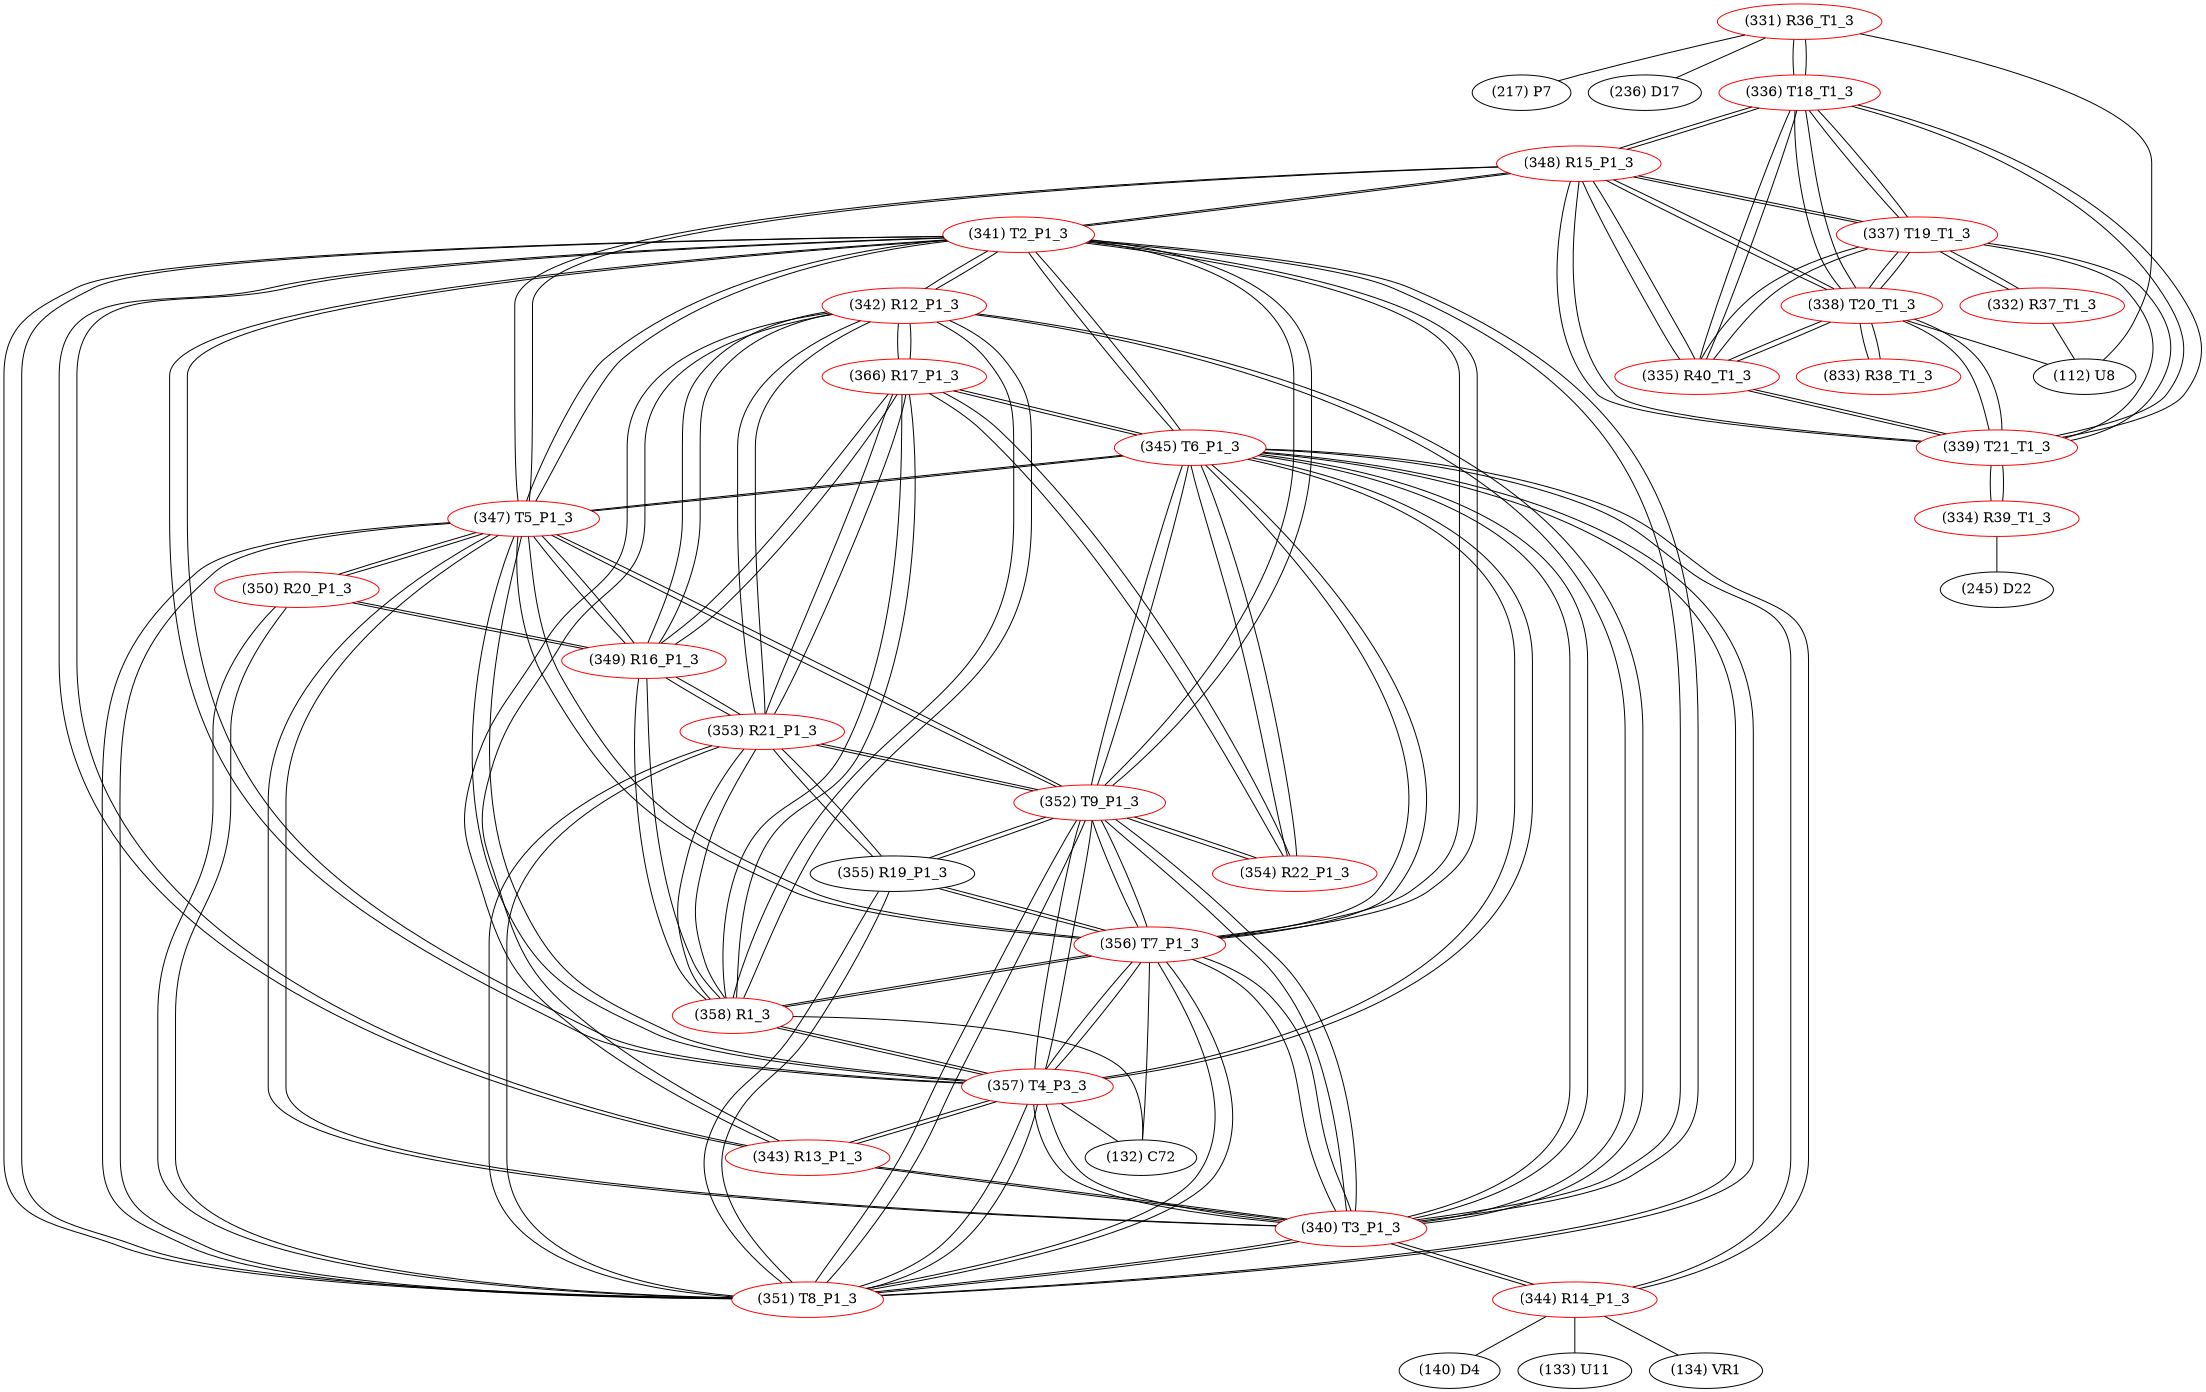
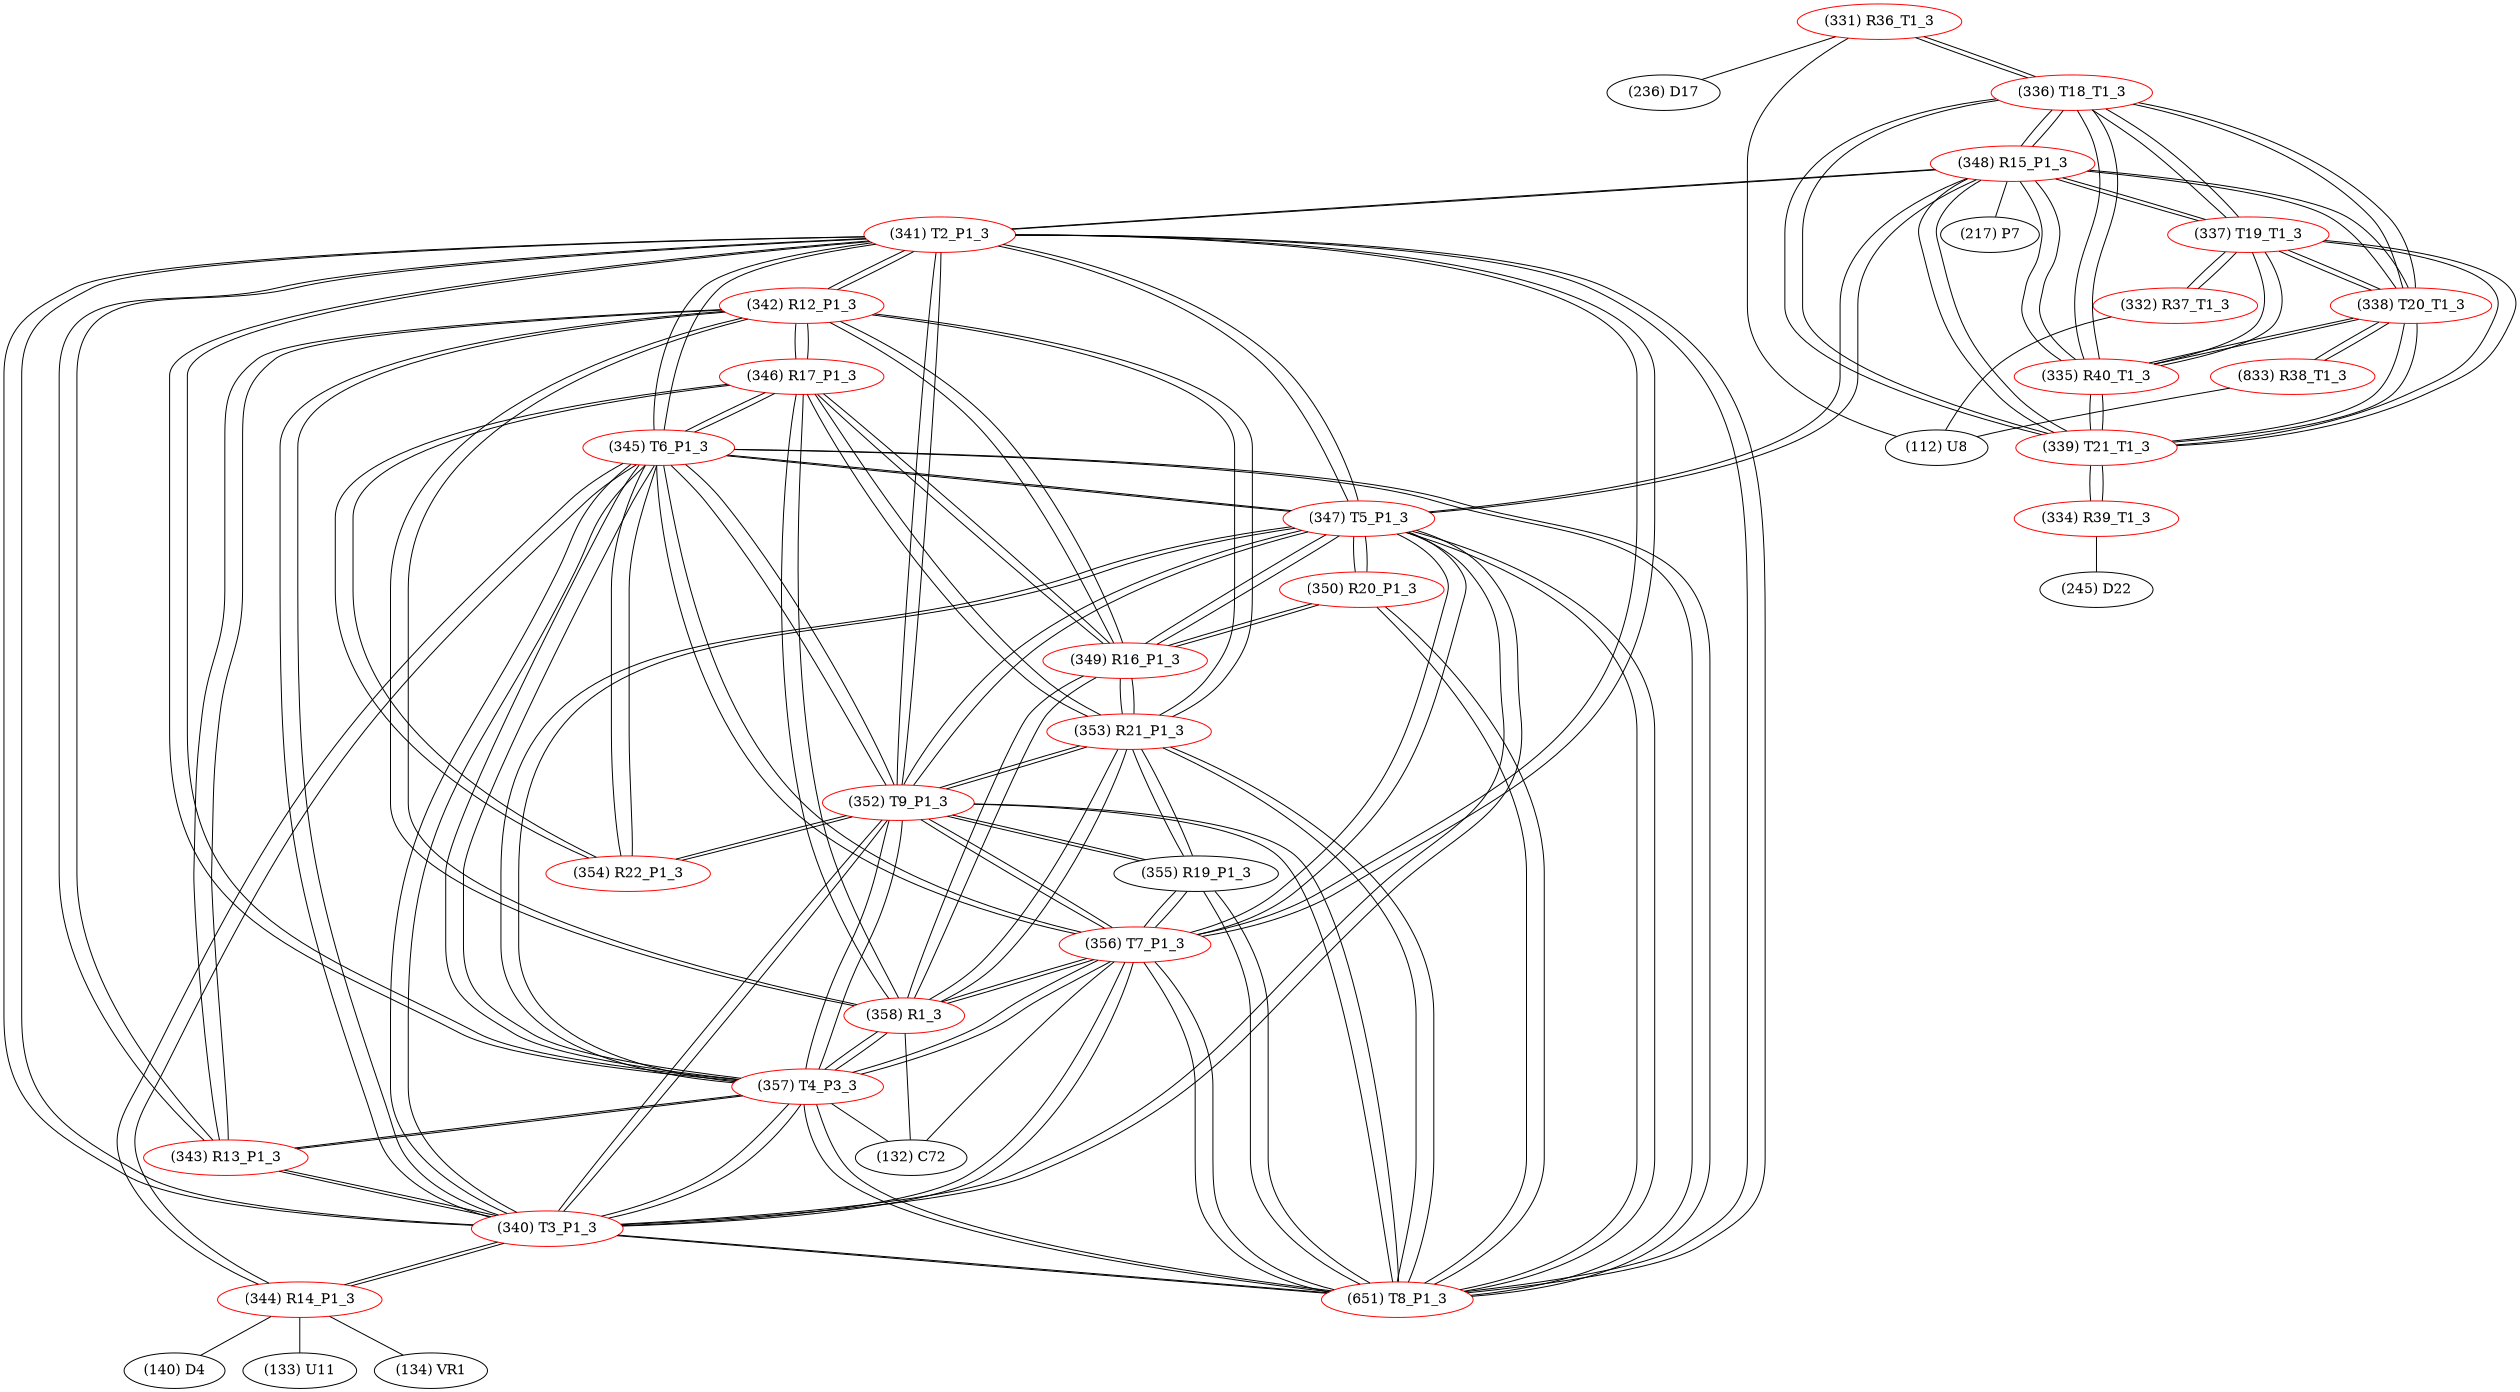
edge "(331) R36_T1_3" -- "(217) P7": now "(348) R15_P1_3" -- "(217) P7"
edge "(338) T20_T1_3" -- "(112) U8": now "(833) R38_T1_3" -- "(112) U8"
node "(366) R17_P1_3": label "(366) R17_P1_3" -> "(346) R17_P1_3"
node "(351) T8_P1_3": label "(351) T8_P1_3" -> "(651) T8_P1_3"
